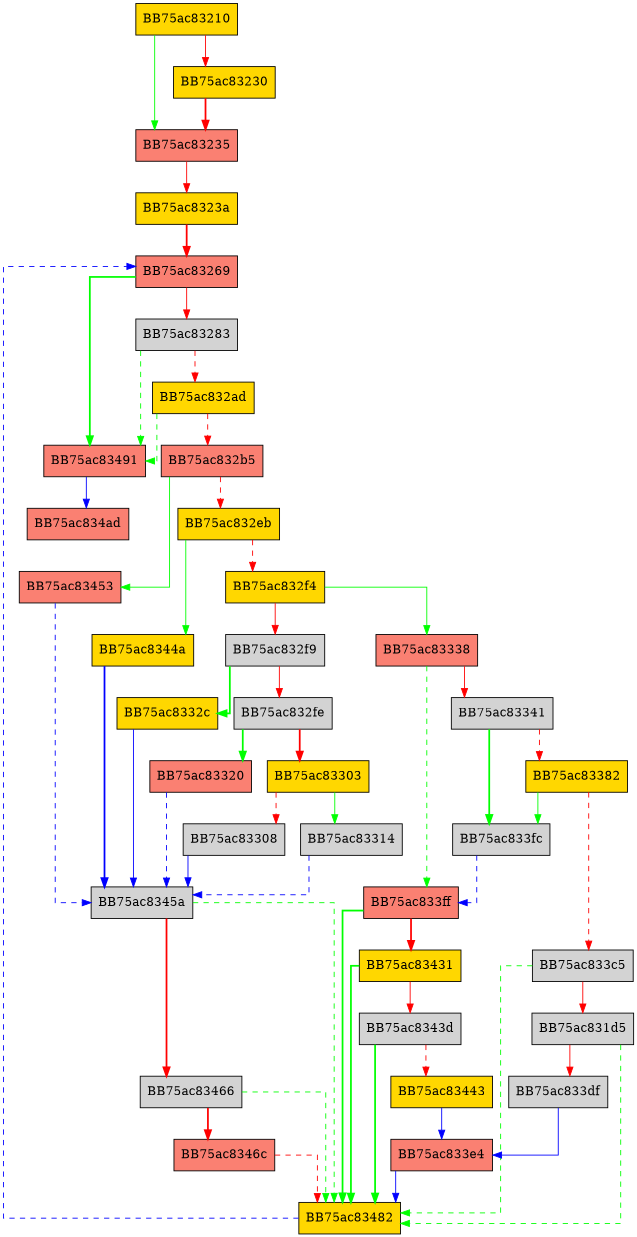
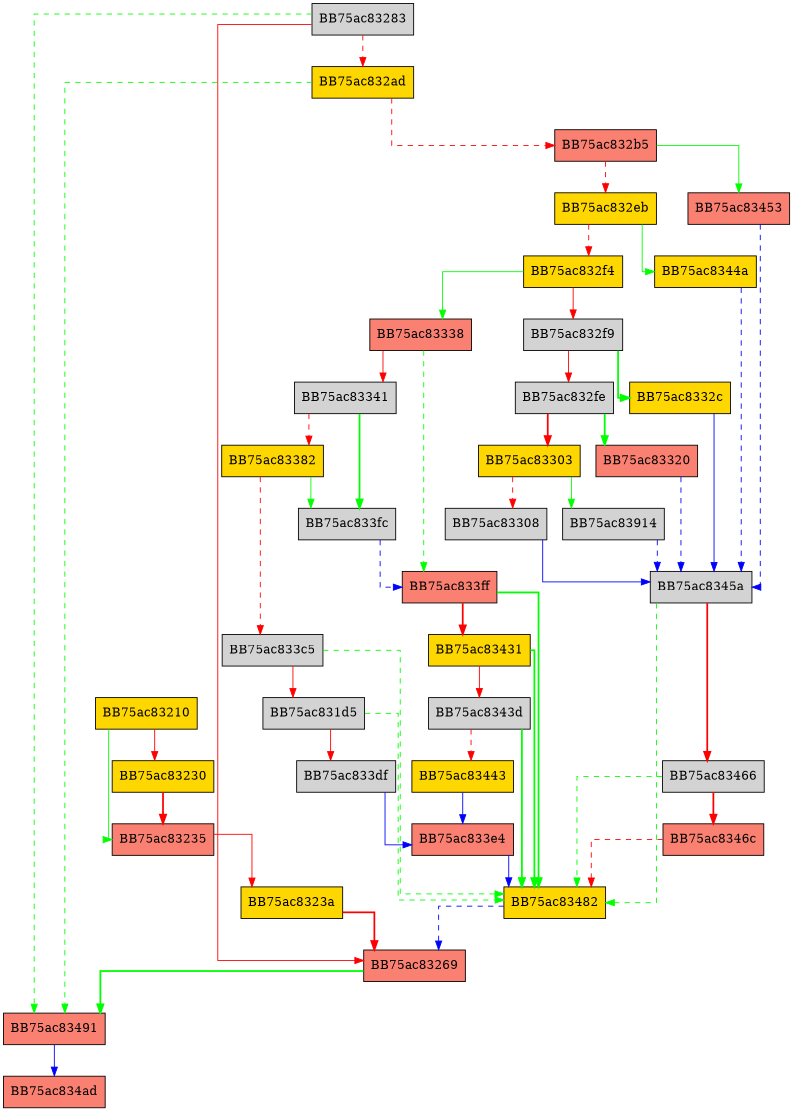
edge "BB75ac83269" -> "BB75ac83283": reversed
edge "BB75ac8344a" -> "BB75ac8345a": style bold -> dashed
node "BB75ac83314": label "BB75ac83314" -> "BB75ac83914"
